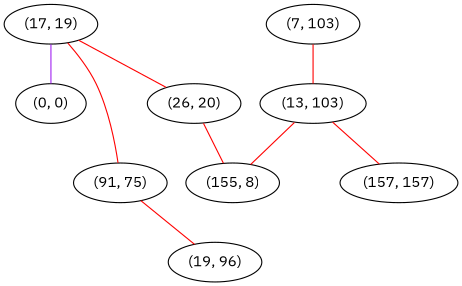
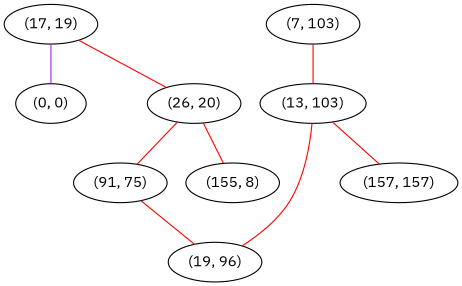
edge "(17, 19)" -- "(91, 75)": now "(26, 20)" -- "(91, 75)"
edge "(13, 103)" -- "(155, 8)": now "(13, 103)" -- "(19, 96)"
